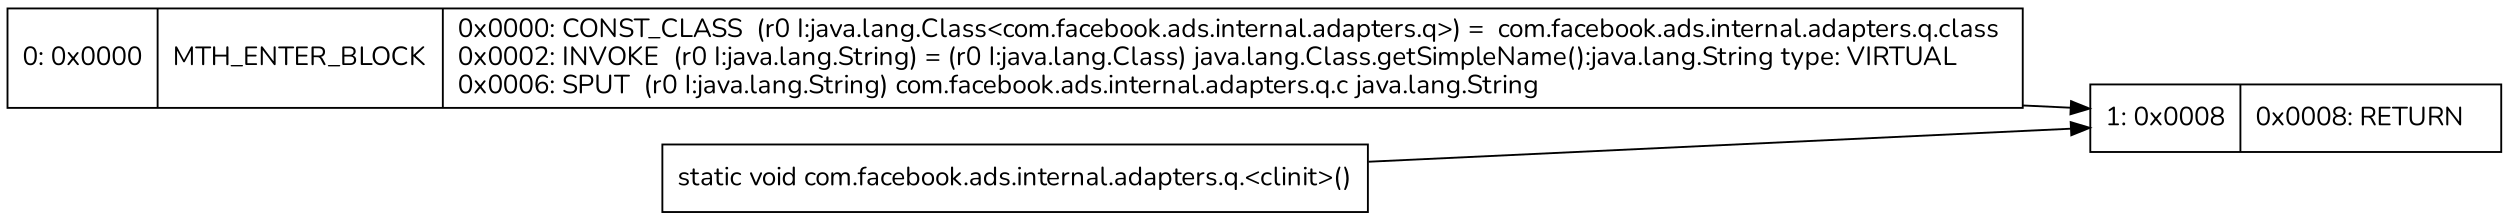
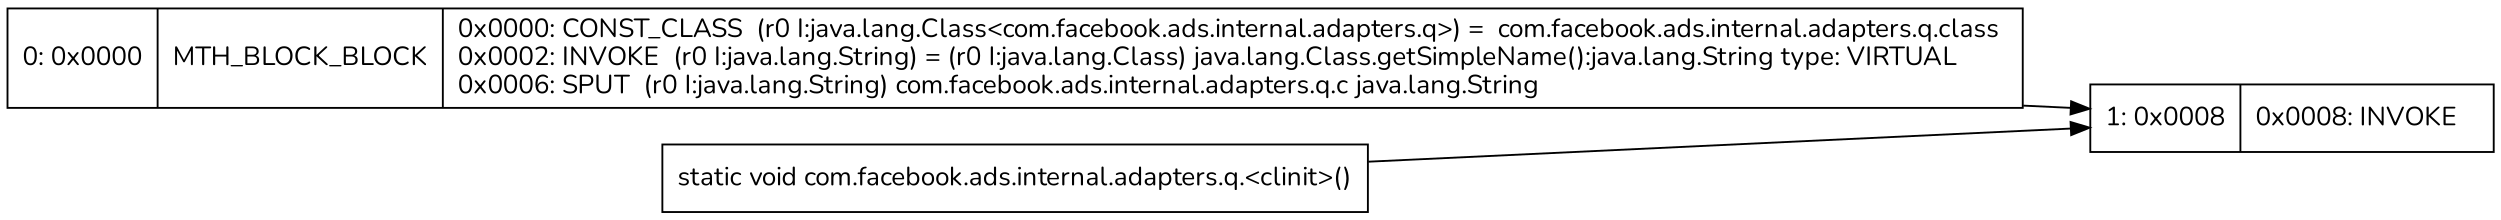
node "0: 0x0000": text "MTH_ENTER_BLOCK" -> "MTH_BLOCK_BLOCK"
node "1: 0x0008": text "0x0008: RETURN" -> "0x0008: INVOKE"
